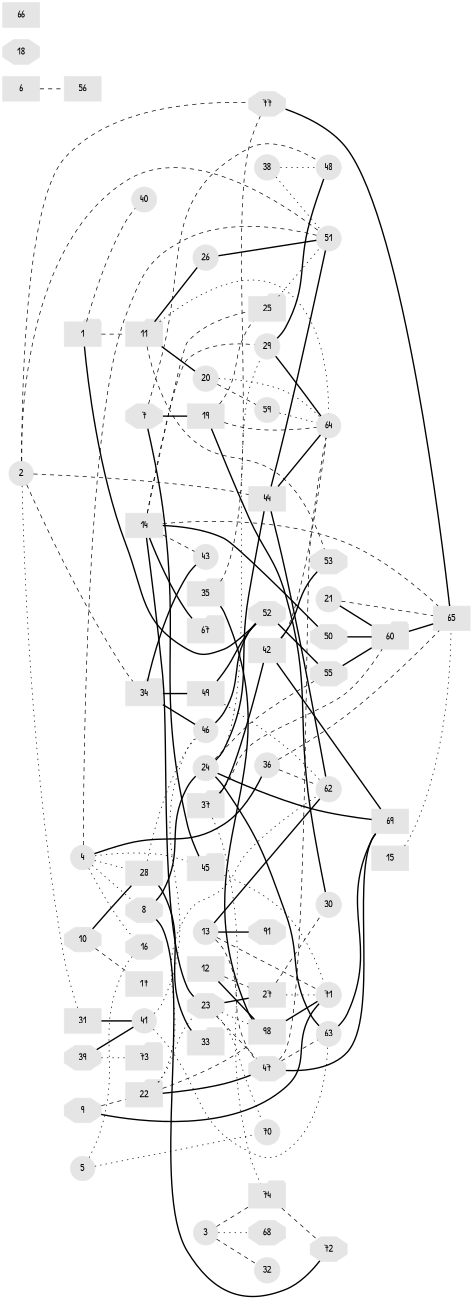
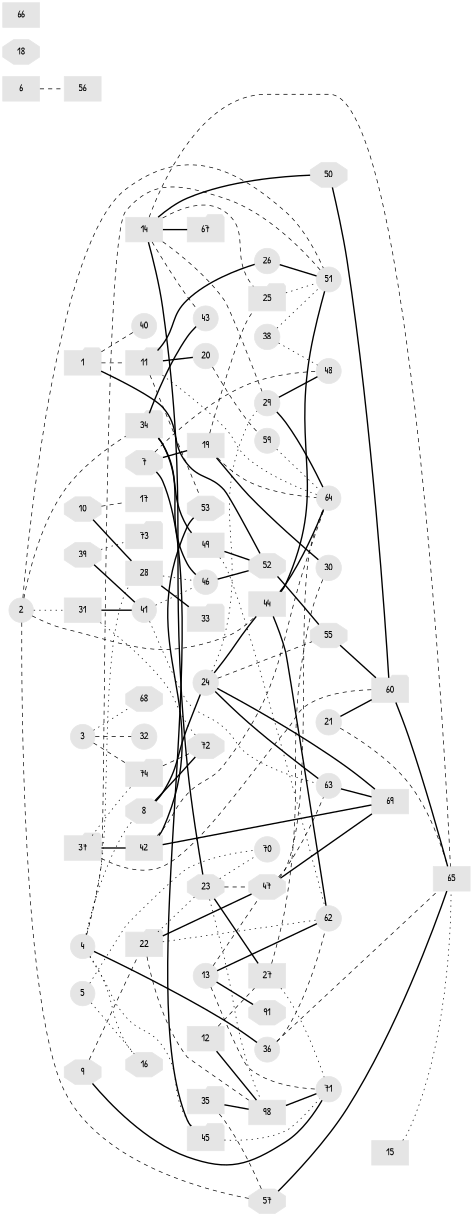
node "77": label "77" -> "57"
edge "20" -- "64": removed
edge "31" -- "72": added
